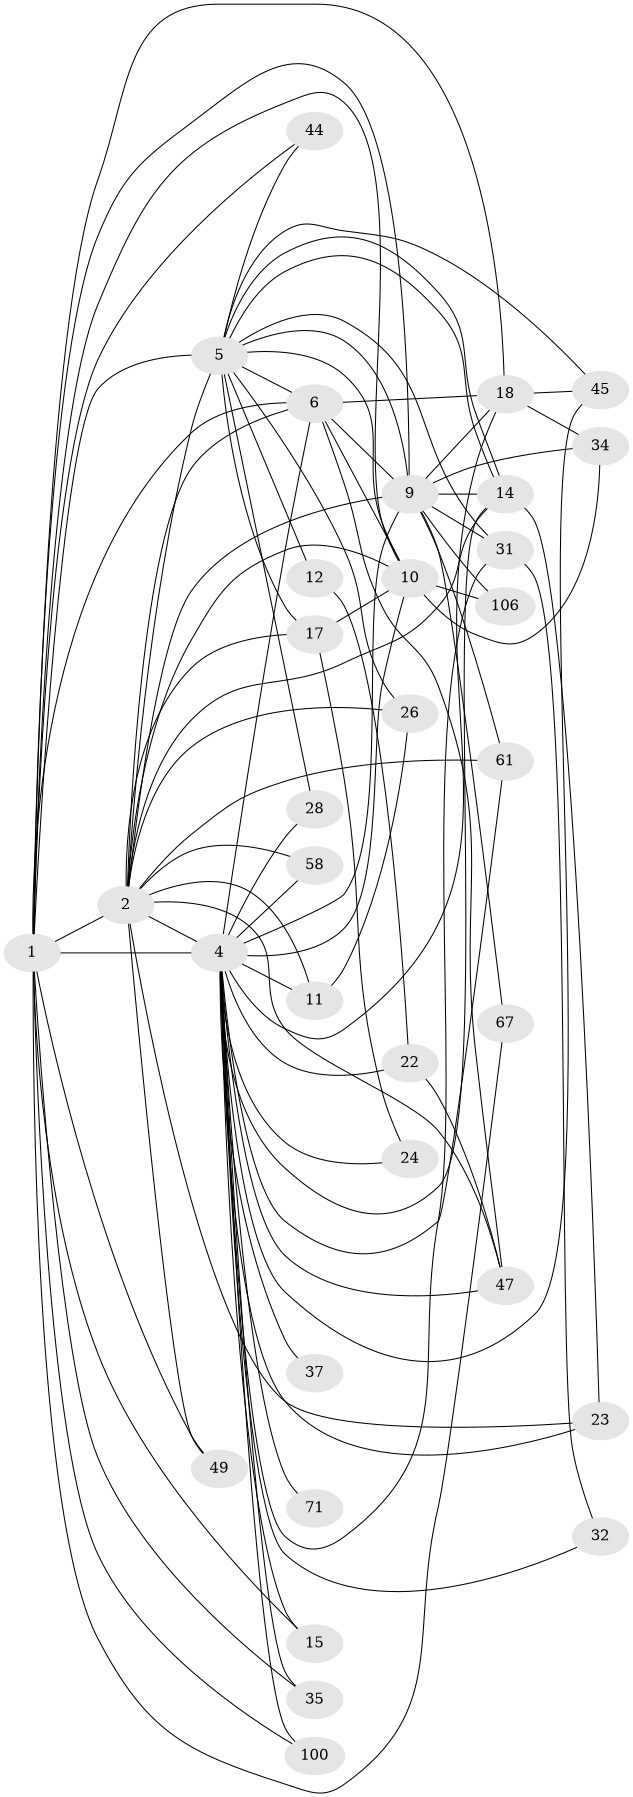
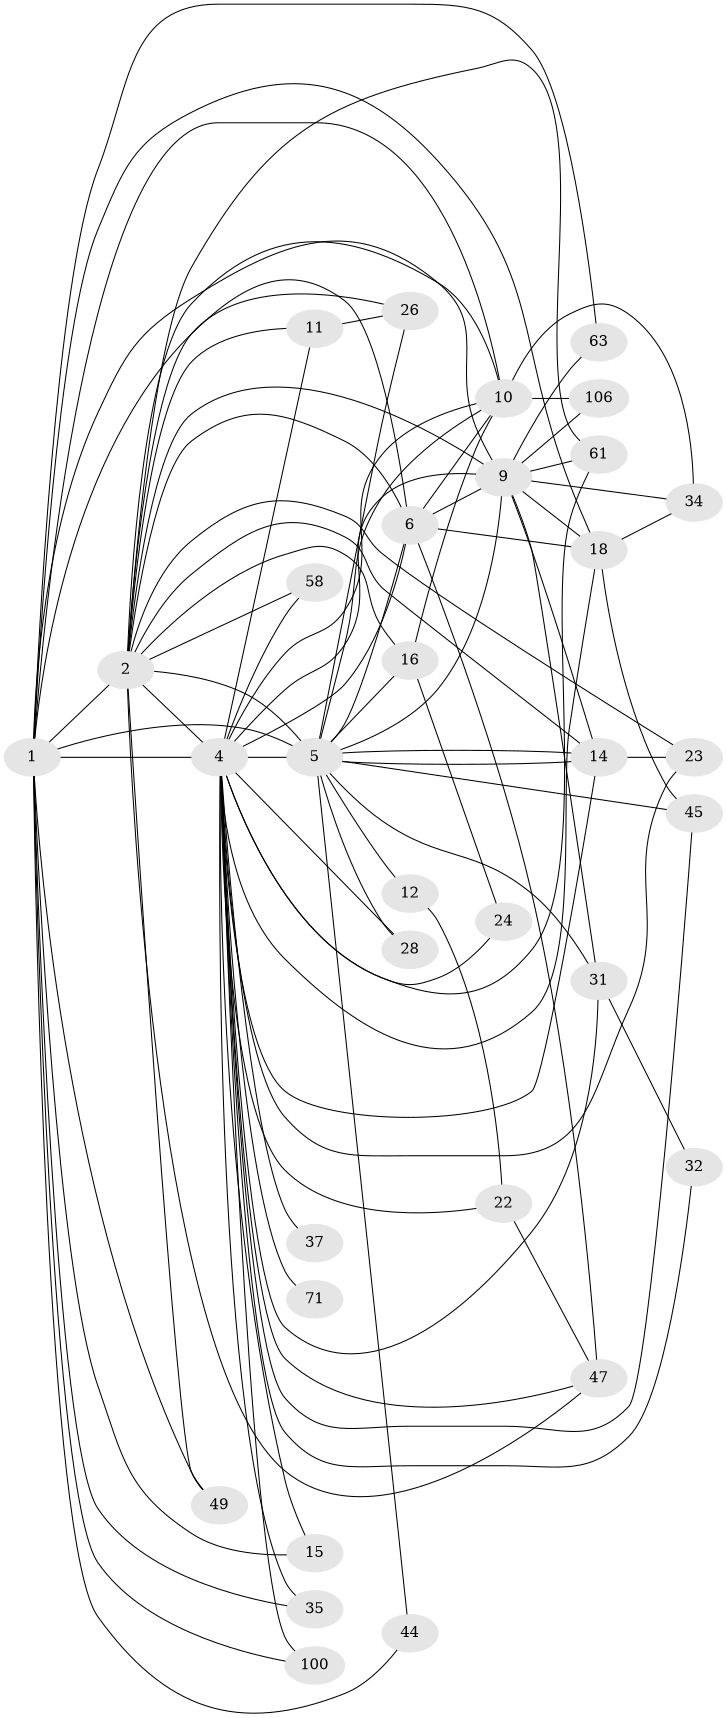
node "17": label "17" -> "16"
edge "4" -- "5": added
node "67": label "67" -> "63"
